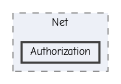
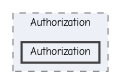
cluster "Net": label "Net" -> "Authorization"
